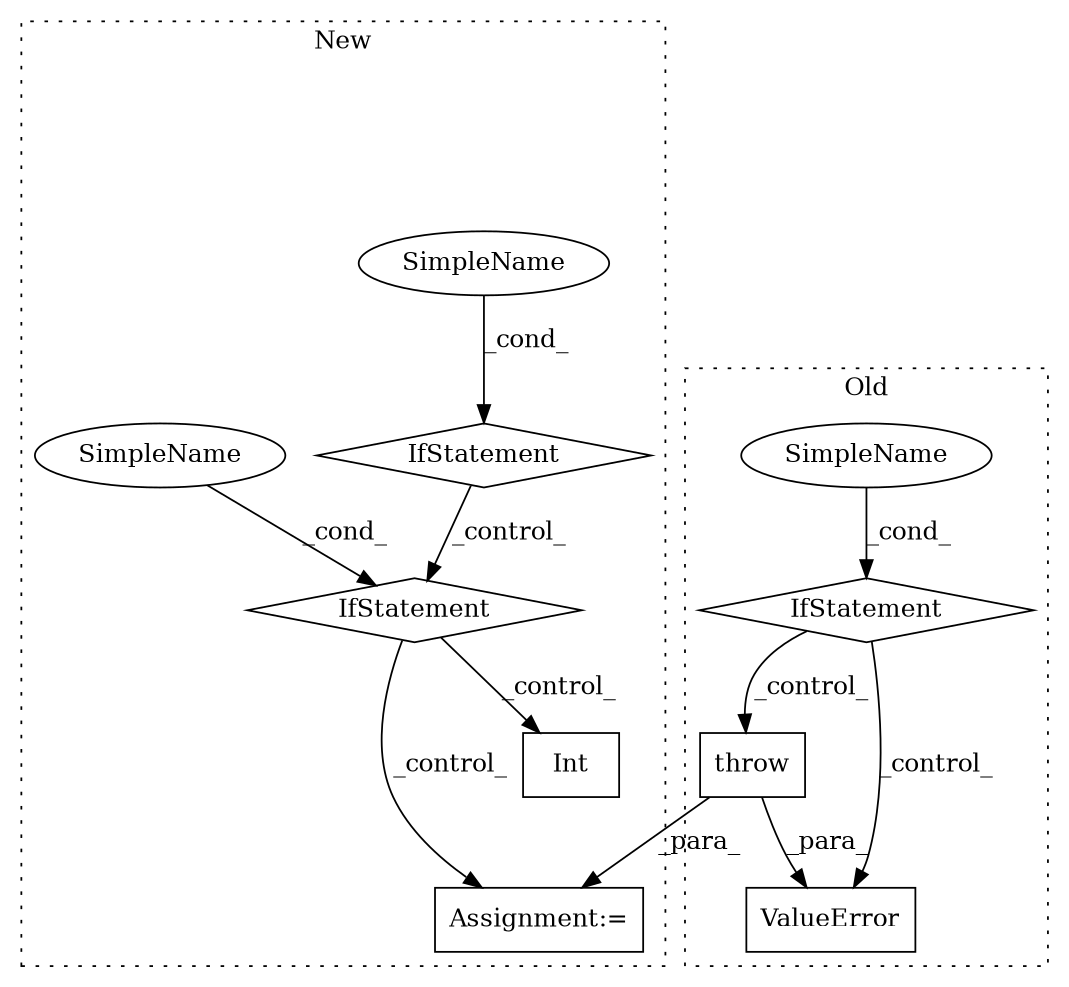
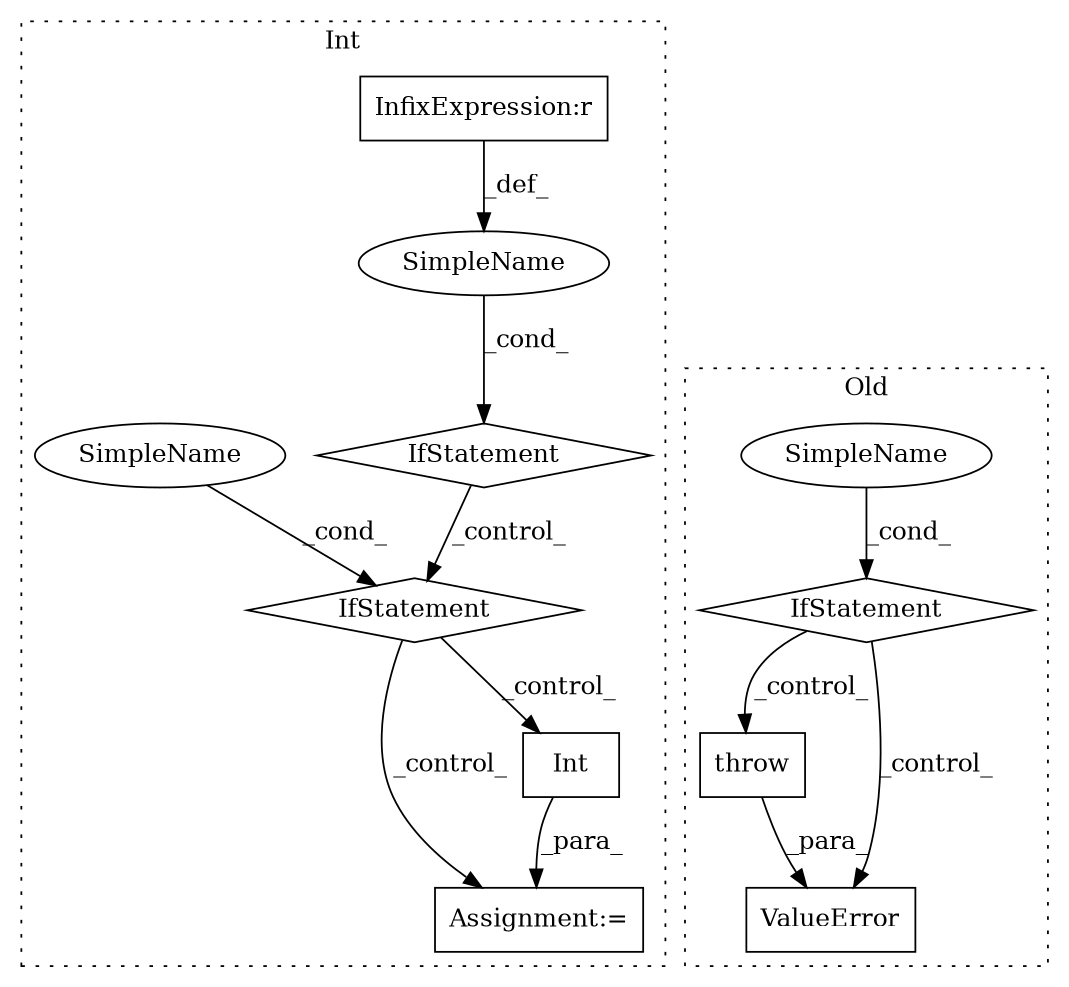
cluster "New": label "New" -> "Int"
node "InfixExpression:r": added
edge "throw" -> "Assignment:=": now "Int" -> "Assignment:="
